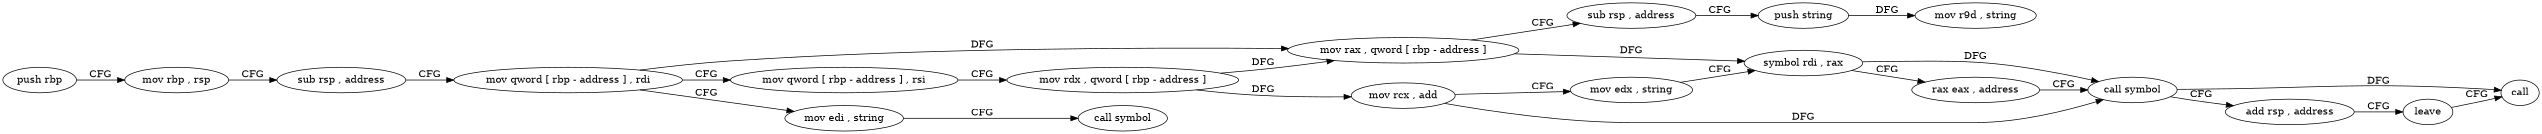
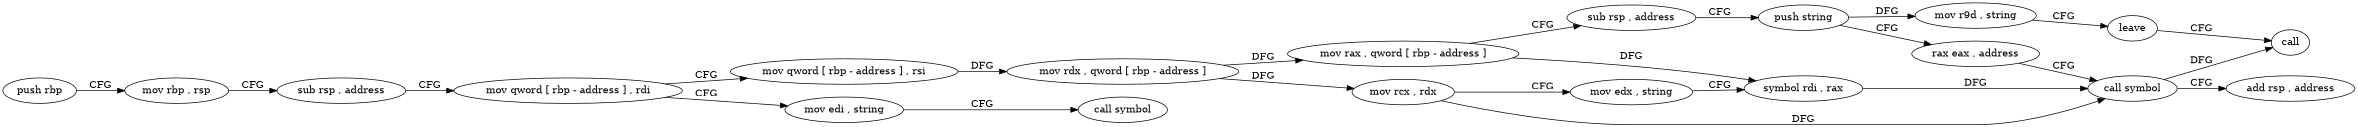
edge "mov qword [ rbp - address ] , rdi" -> "mov rax , qword [ rbp - address ]": removed, label "DFG"
edge "mov qword [ rbp - address ] , rsi" -> "mov rdx , qword [ rbp - address ]": label "CFG" -> "DFG"
edge "symbol rdi , rax" -> "rax eax , address": now "push string" -> "rax eax , address"
node "mov rcx , add": label "mov rcx , add" -> "mov rcx , rdx"
edge "add rsp , address" -> "leave": now "mov r9d , string" -> "leave"
